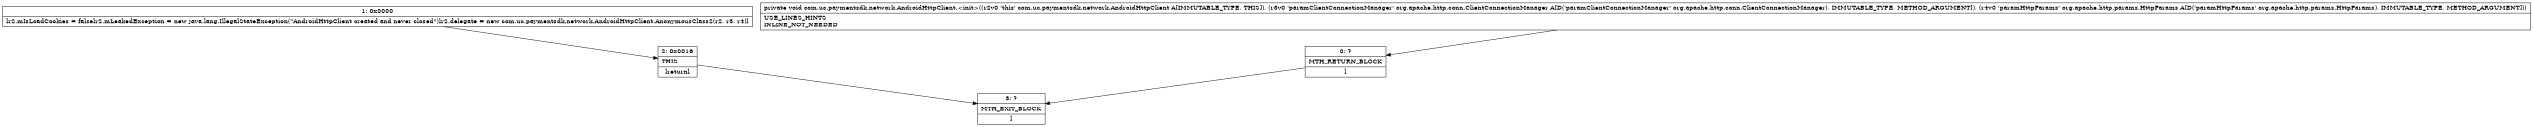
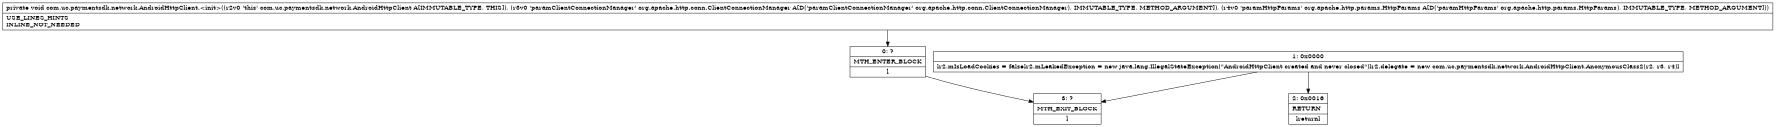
node "2: 0x0016": text "THIS" -> "RETURN"
node "0: ?": text "MTH_RETURN_BLOCK" -> "MTH_ENTER_BLOCK"
edge "2: 0x0016" -> "3: ?": now "1: 0x0000" -> "3: ?"
